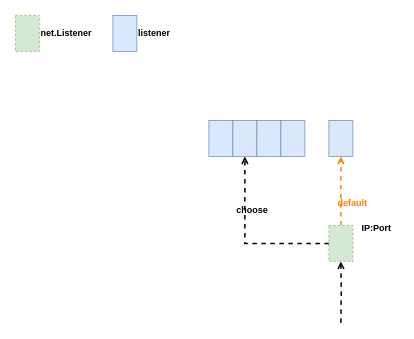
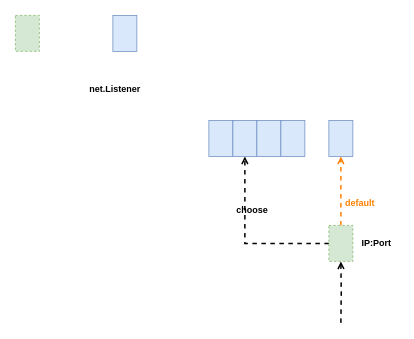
node "net.Listener": moved (69, 33) -> (118, 90)
node "listener": removed
node "default": moved (355, 203) -> (363, 203)
node "IP:Port": moved (379, 228) -> (379, 243)
